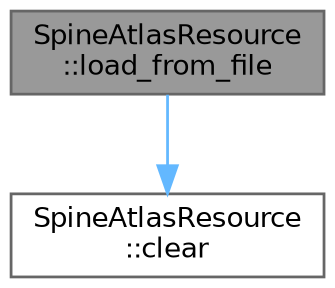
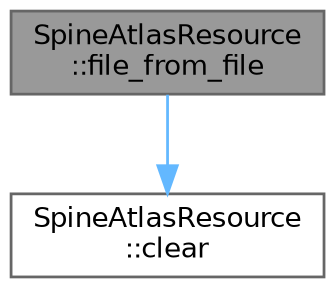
node "SpineAtlasResource ::load_from_file": label "SpineAtlasResource ::load_from_file" -> "SpineAtlasResource ::file_from_file"
